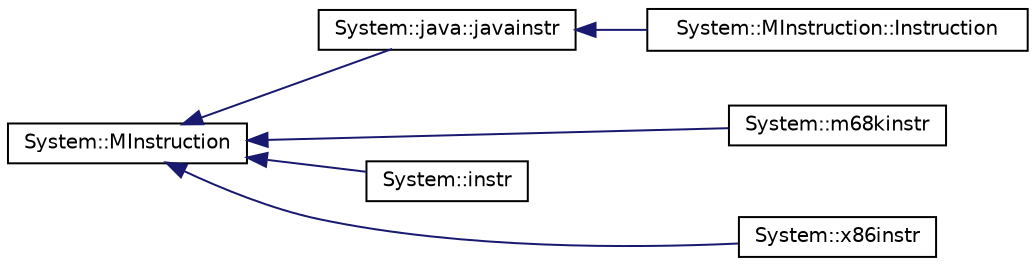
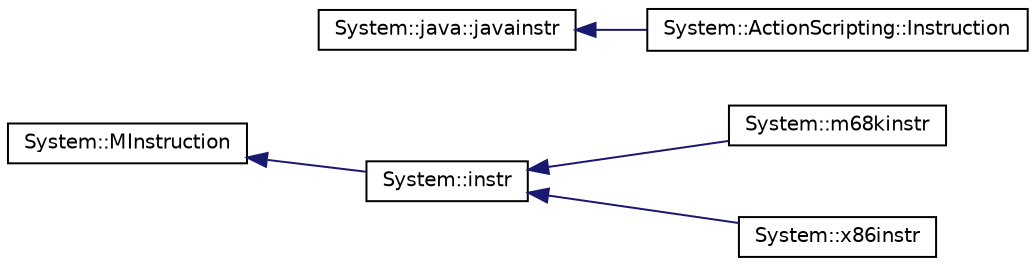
node "System::MInstruction::Instruction": label "System::MInstruction::Instruction" -> "System::ActionScripting::Instruction"
edge "System::java::javainstr" -> "System::MInstruction": removed
edge "System::m68kinstr" -> "System::MInstruction": now "System::m68kinstr" -> "System::instr"
edge "System::x86instr" -> "System::MInstruction": now "System::x86instr" -> "System::instr"
